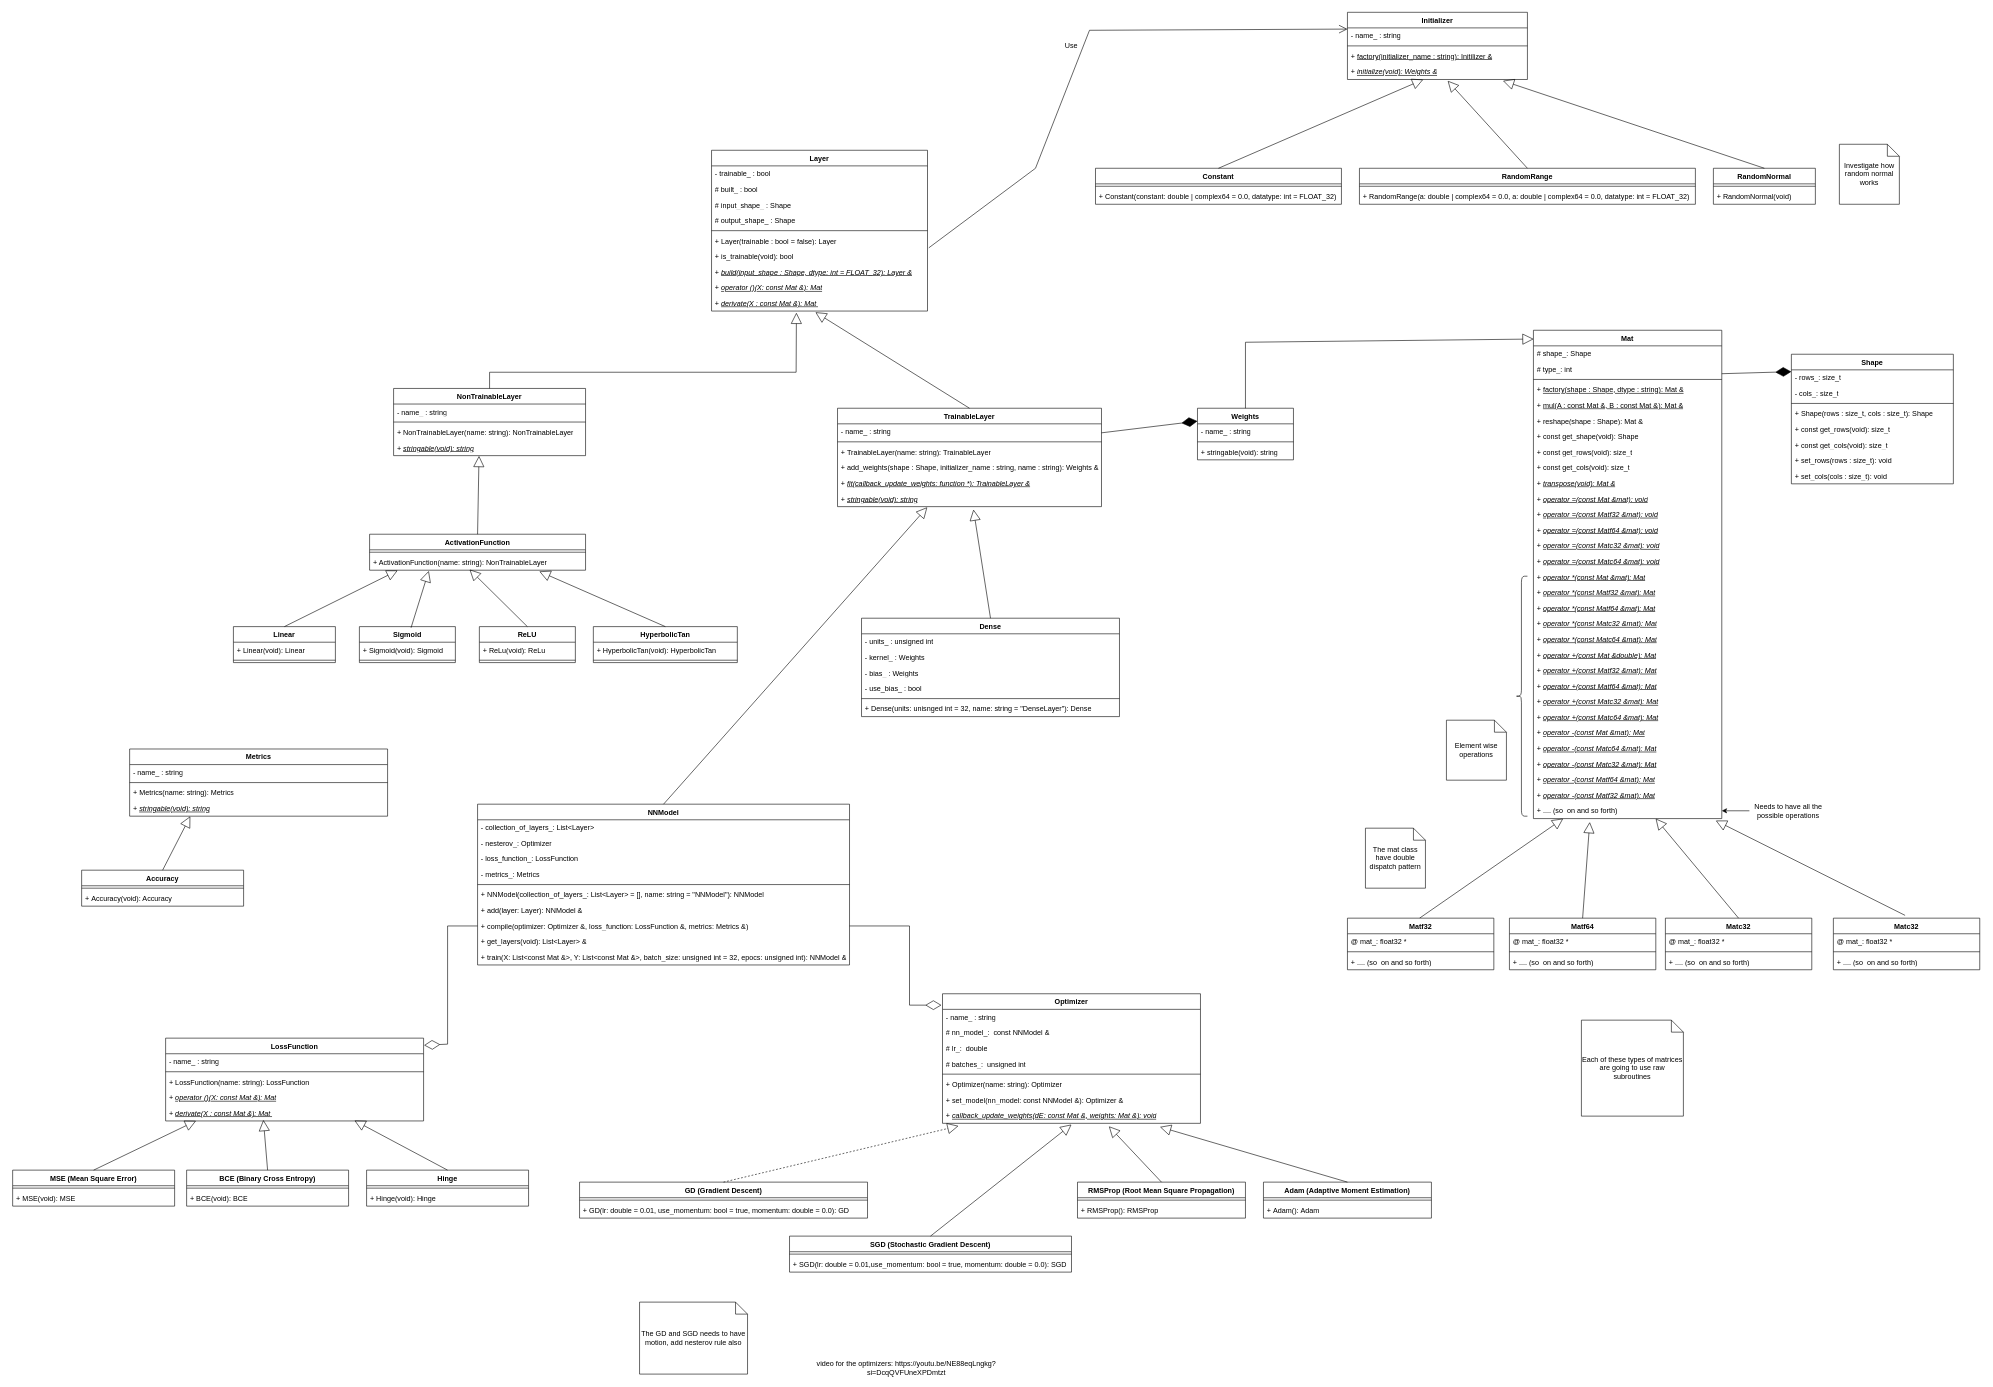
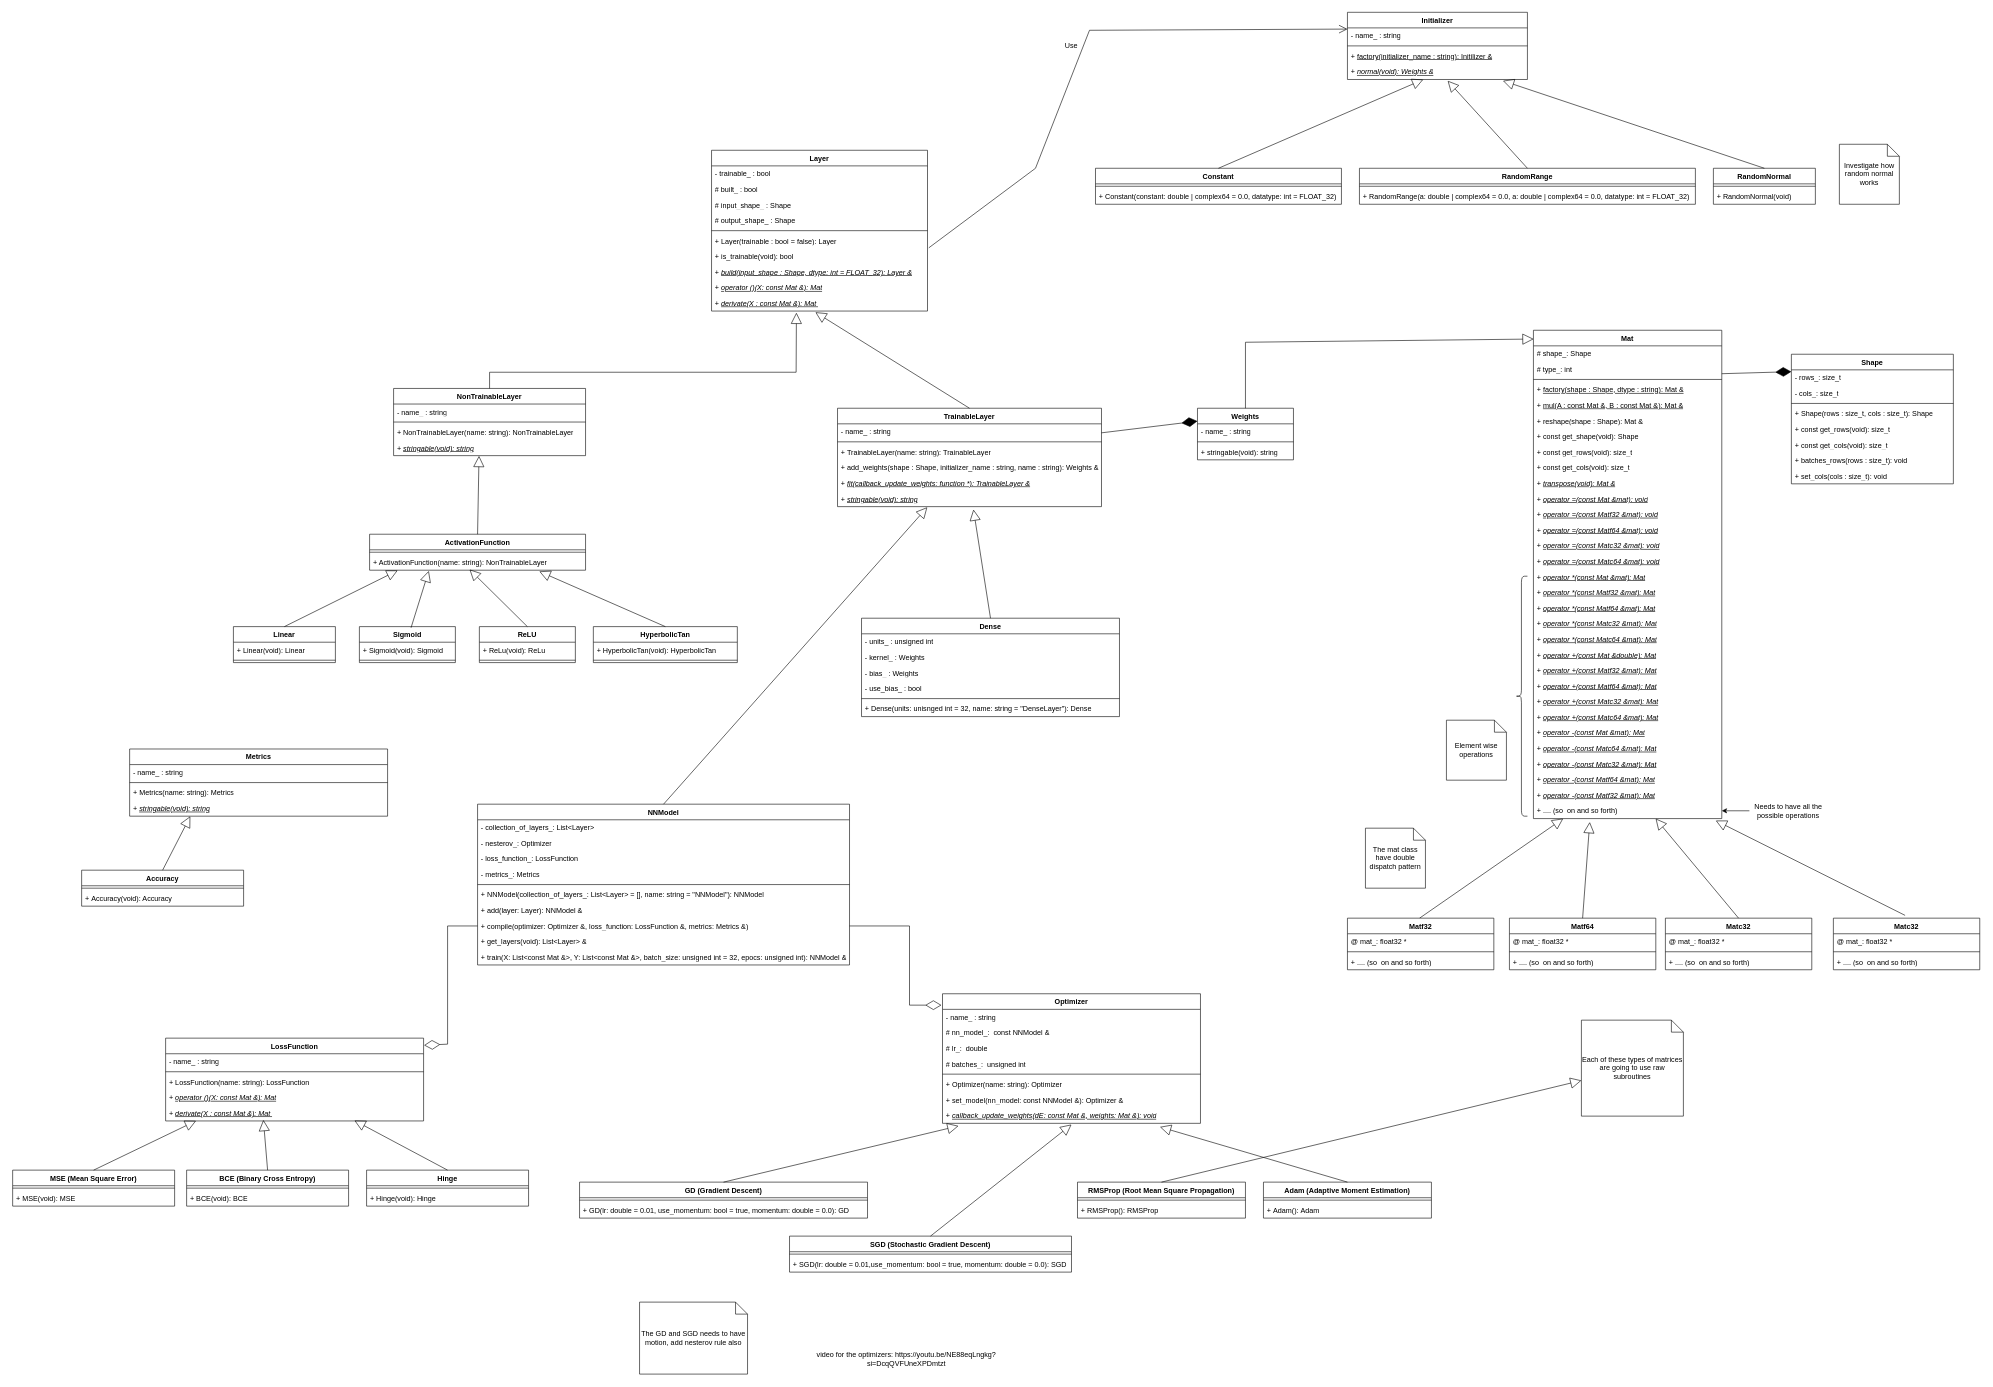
node "+ initialize(void): Weights &": label "+ initialize(void): Weights &" -> "+ normal(void): Weights &"
node "+ set_rows(rows : size_t): void": label "+ set_rows(rows : size_t): void" -> "+ batches_rows(rows : size_t): void"
edge "GD (Gradient Descent)" -> "+ callback_update_weights(dE: const Mat &, weights: Mat &): void": style dashed -> solid
edge "RMSProp (Root Mean Square Propagation)" -> "+ callback_update_weights(dE: const Mat &, weights: Mat &): void": now "RMSProp (Root Mean Square Propagation)" -> "Each of these types of matrices are going to use raw subroutines"
node "video for the optimizers: https://youtu.be/NE88eqLngkg?si=DcqQVFUneXPDmtzt": moved (906, 1368) -> (906, 1359)
